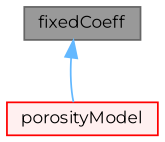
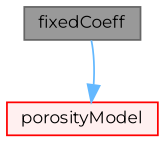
edge "porosityModel" -> "fixedCoeff": reversed
